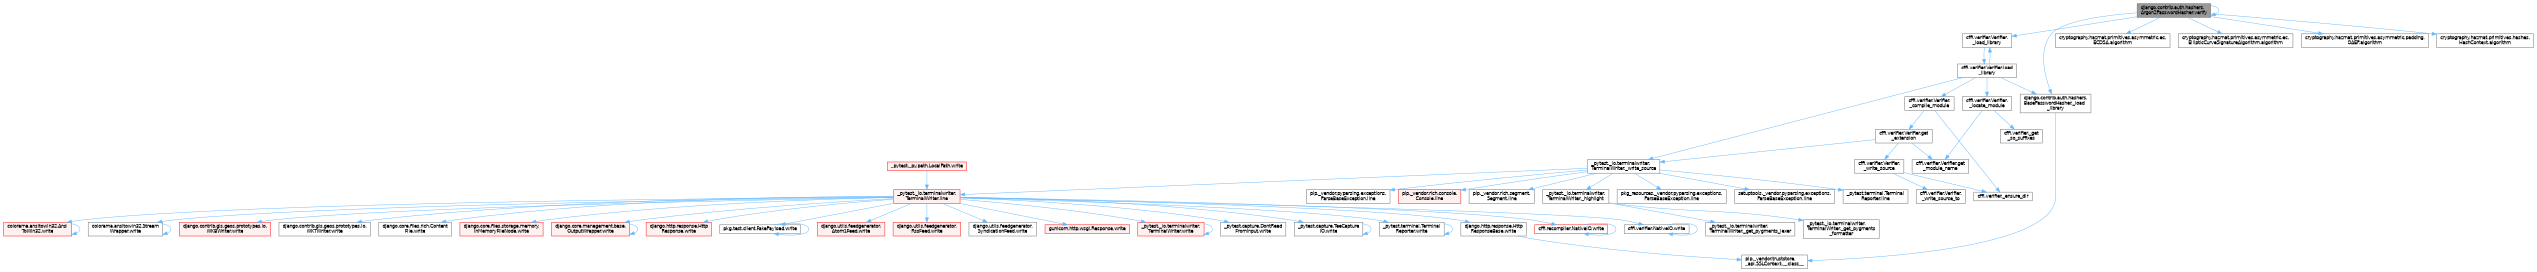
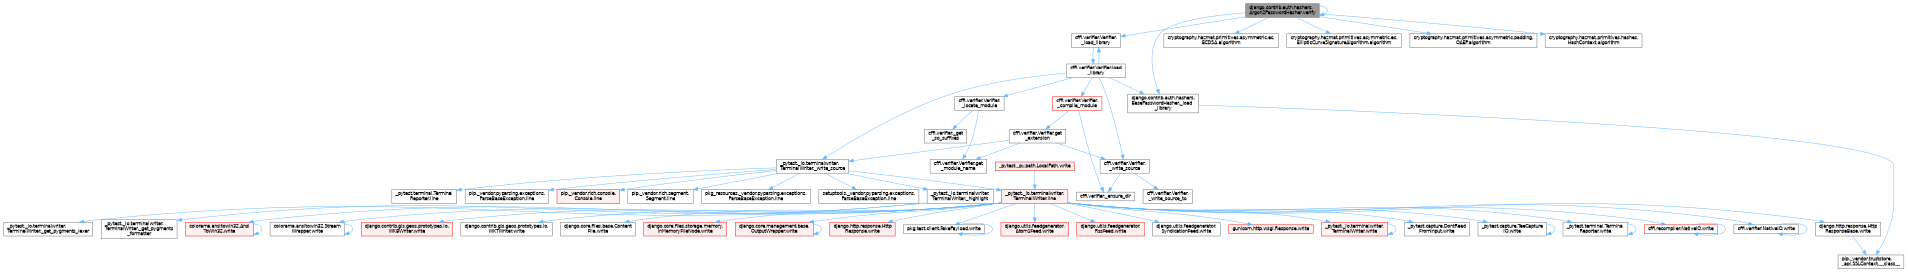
node "cffi.verifier.Verifier. _compile_module": color grey40 -> red
edge "cffi.verifier.Verifier.load _library" -> "cffi.verifier.Verifier. _write_source": added
node "django.core.files.rich.Content File.write": label "django.core.files.rich.Content File.write" -> "django.core.files.base.Content File.write"
